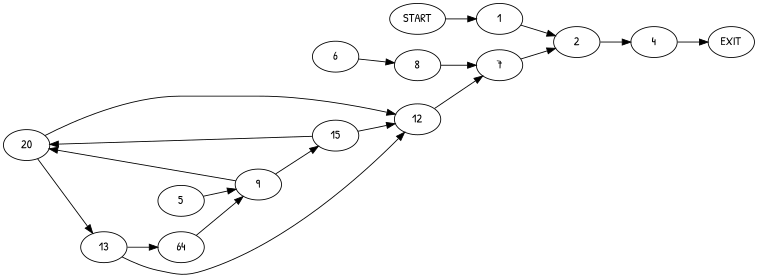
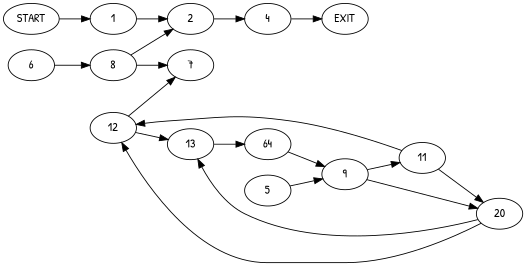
edge "7" -> "2": now "8" -> "2"
node "15": label "15" -> "11"
edge "13" -> "12": reversed
